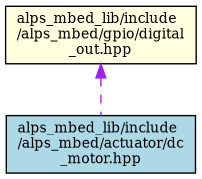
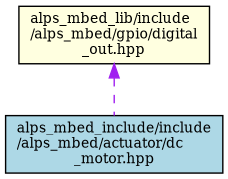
node "alps_mbed_lib/include /alps_mbed/actuator/dc _motor.hpp": label "alps_mbed_lib/include /alps_mbed/actuator/dc _motor.hpp" -> "alps_mbed_include/include /alps_mbed/actuator/dc _motor.hpp"
